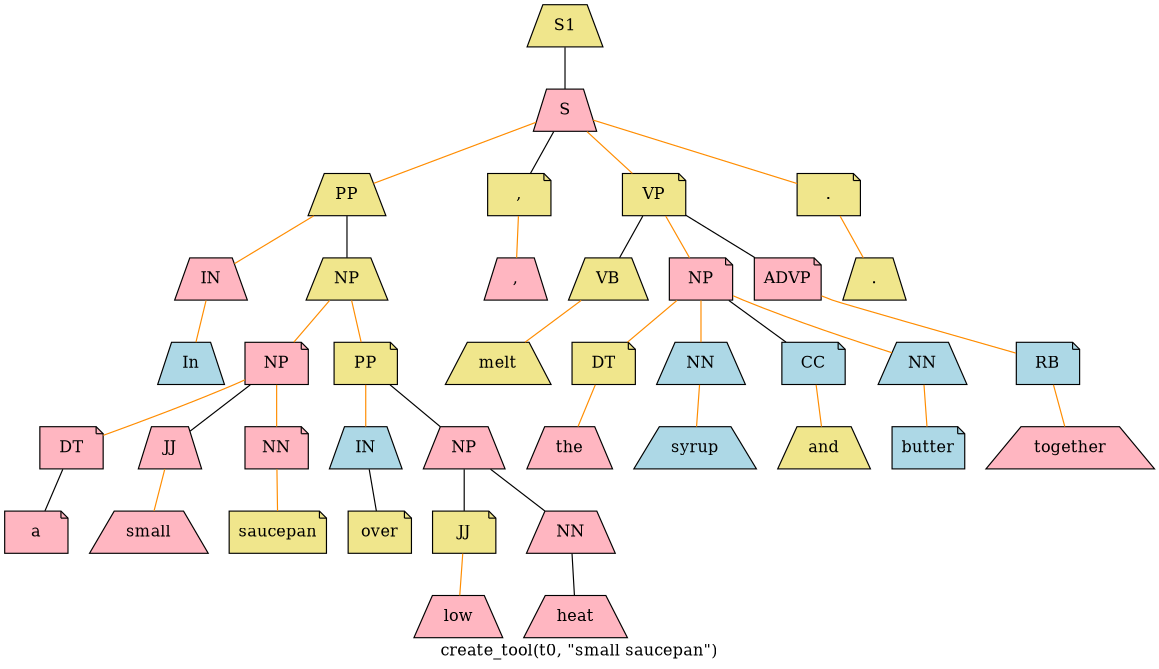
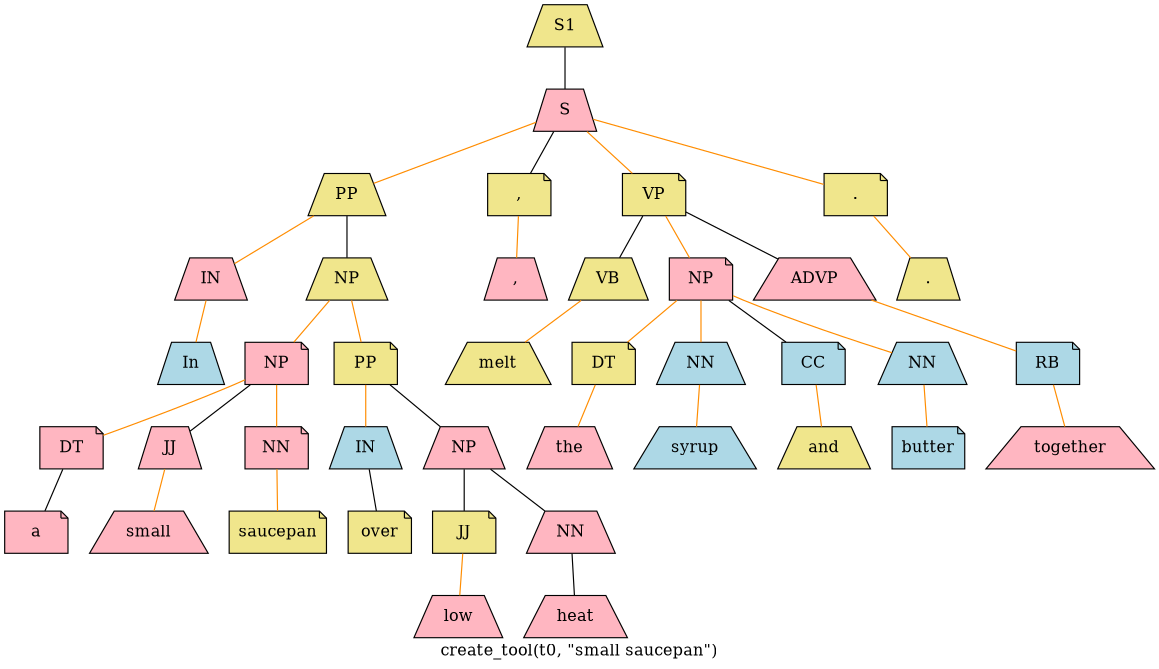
node "ADVP": shape note -> trapezium
